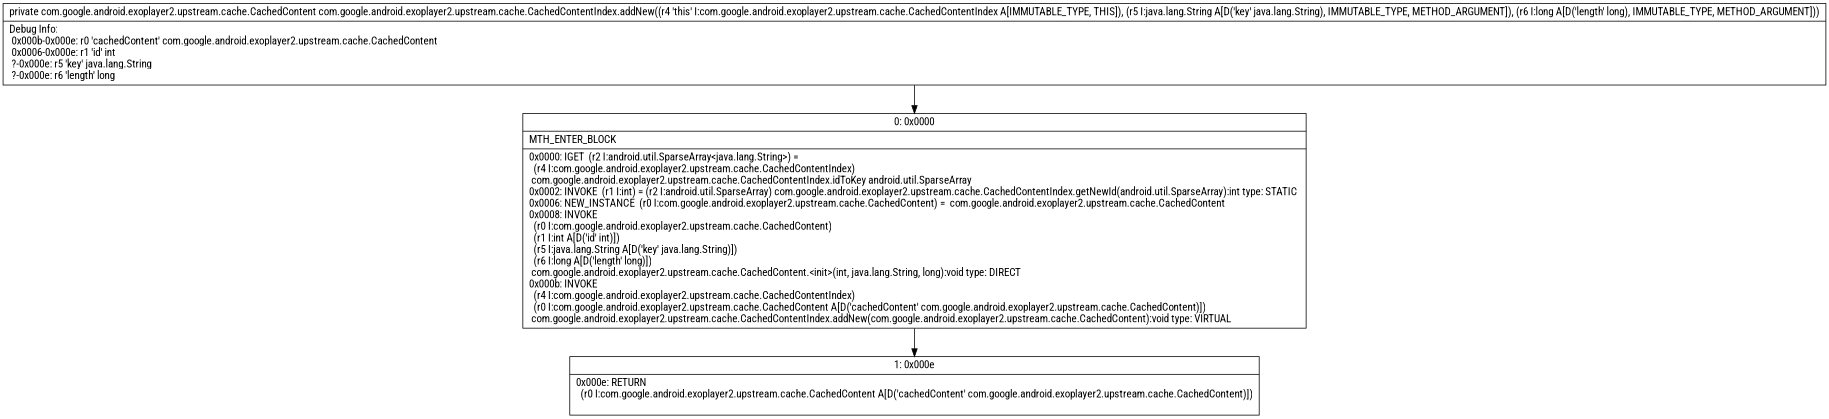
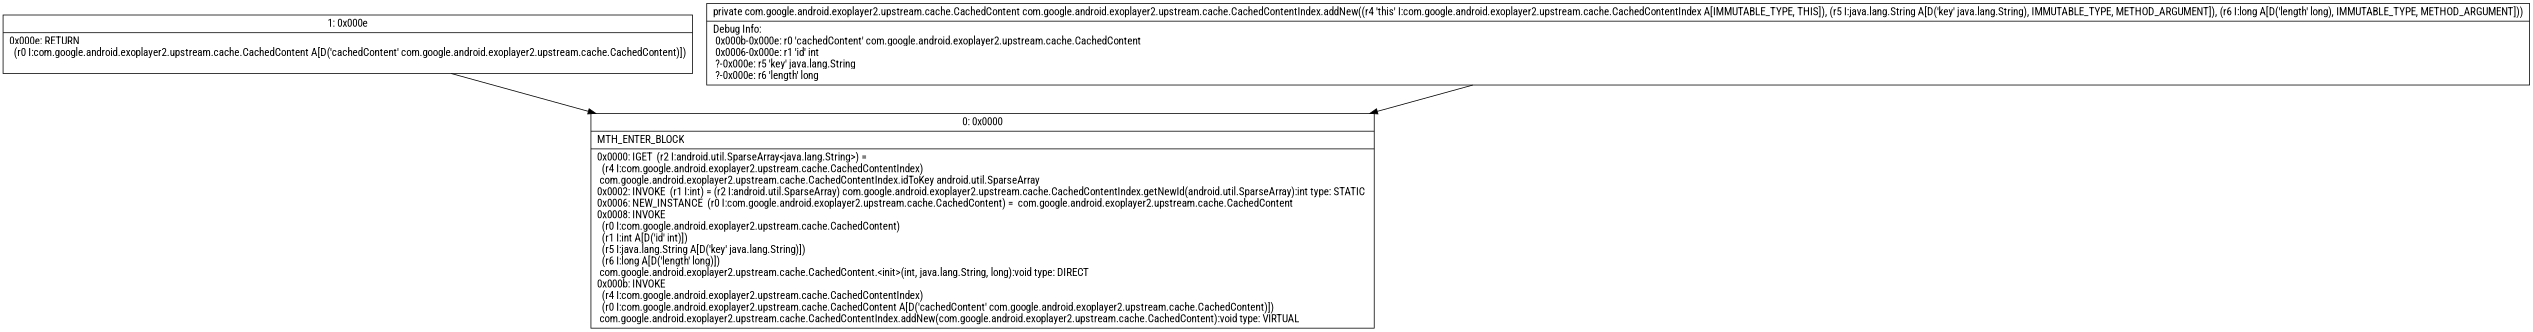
edge "0: 0x0000" -> "1: 0x000e": reversed
